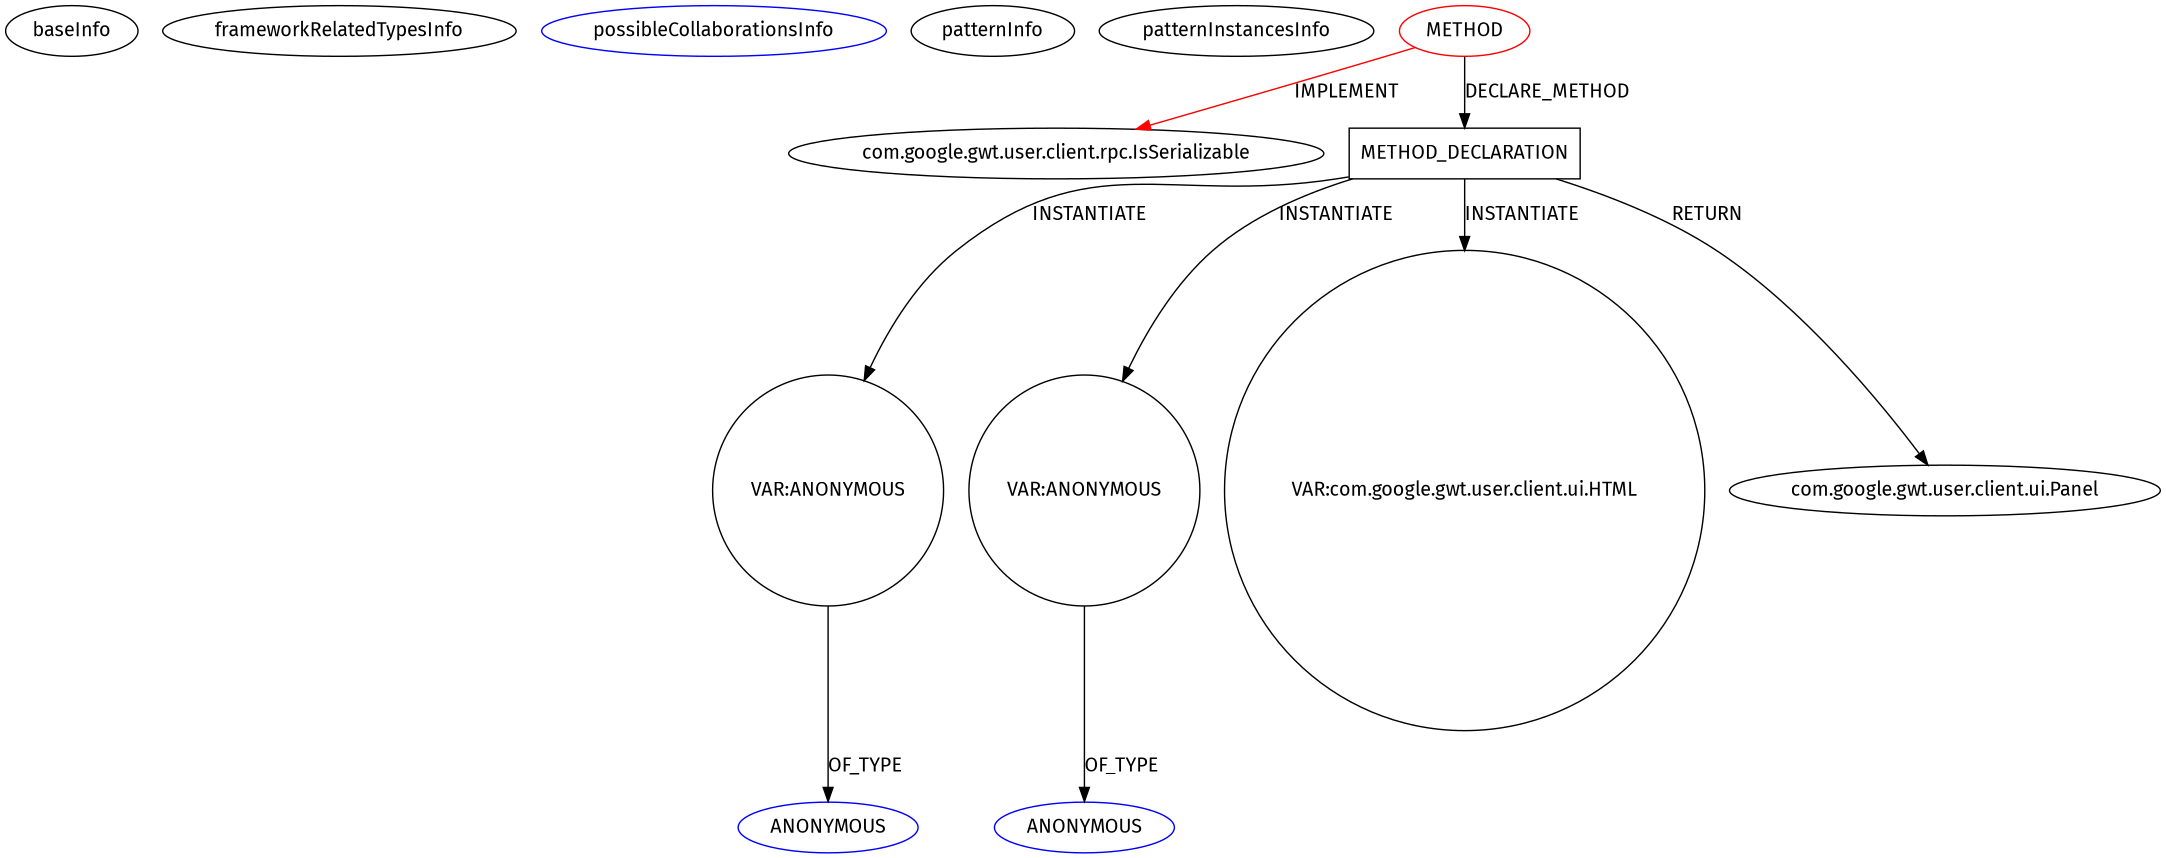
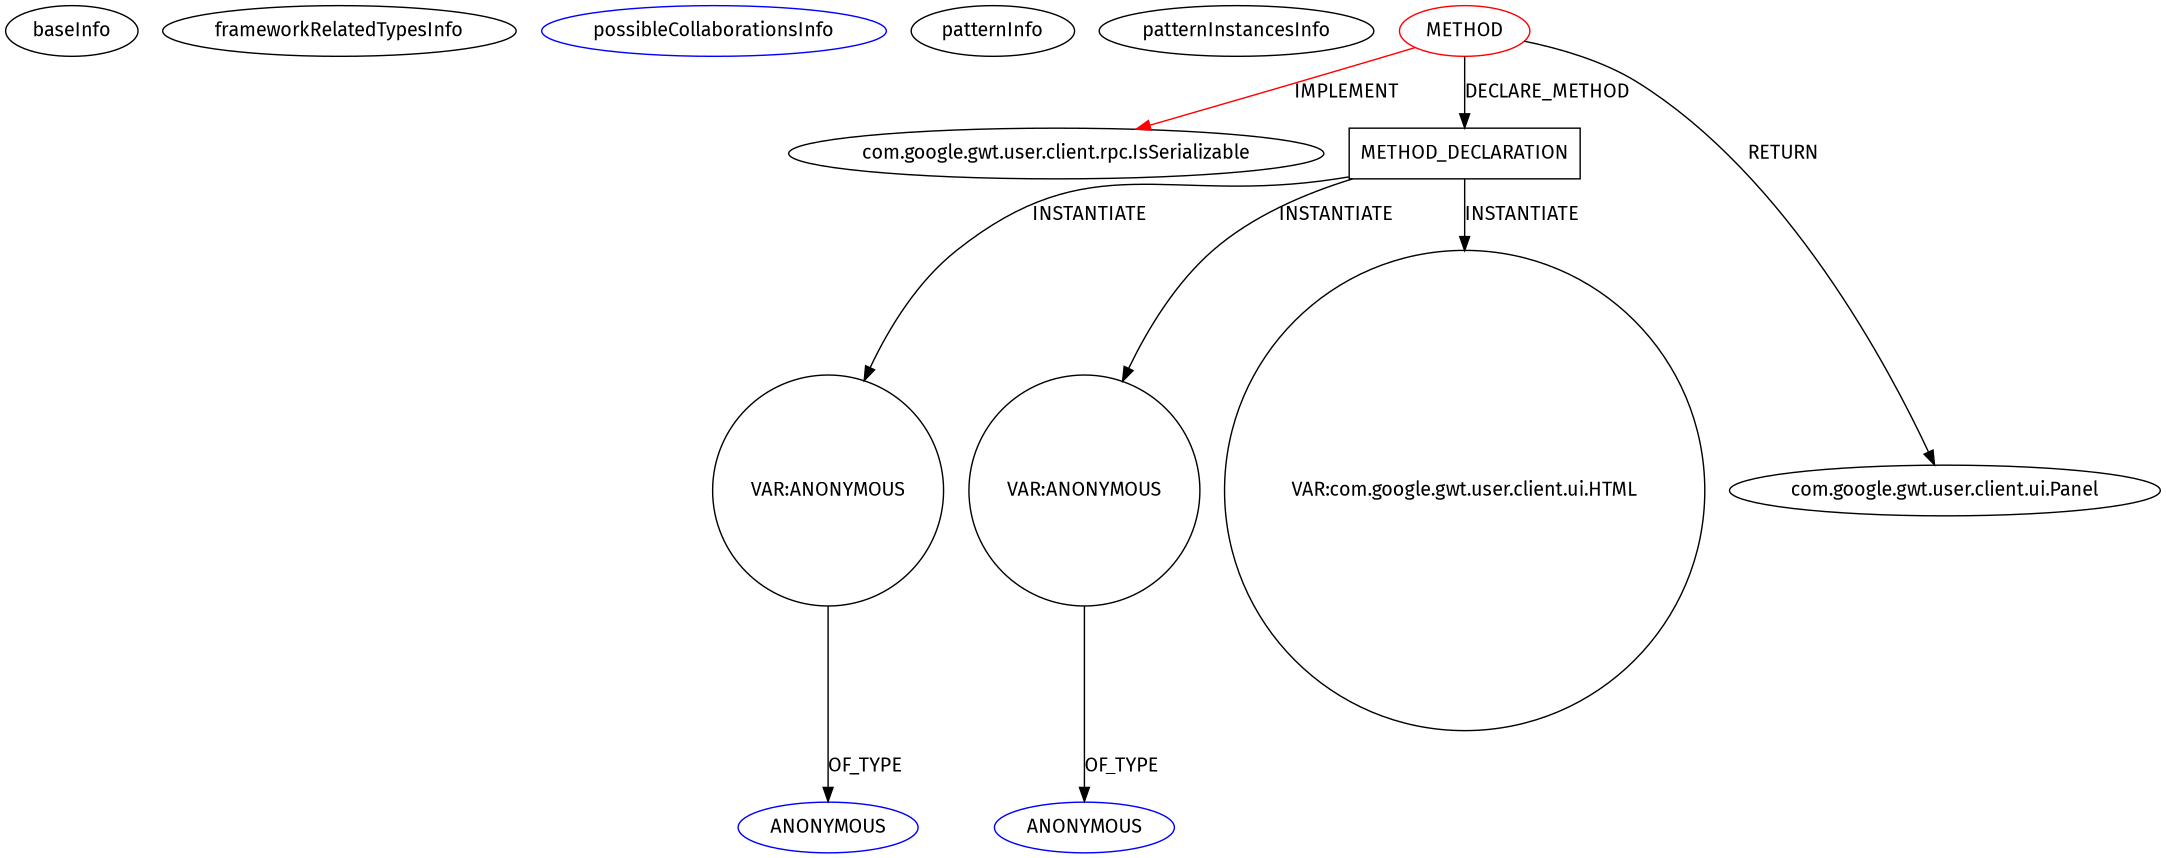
edge "METHOD_DECLARATION" -> "com.google.gwt.user.client.ui.Panel": now "METHOD" -> "com.google.gwt.user.client.ui.Panel"
